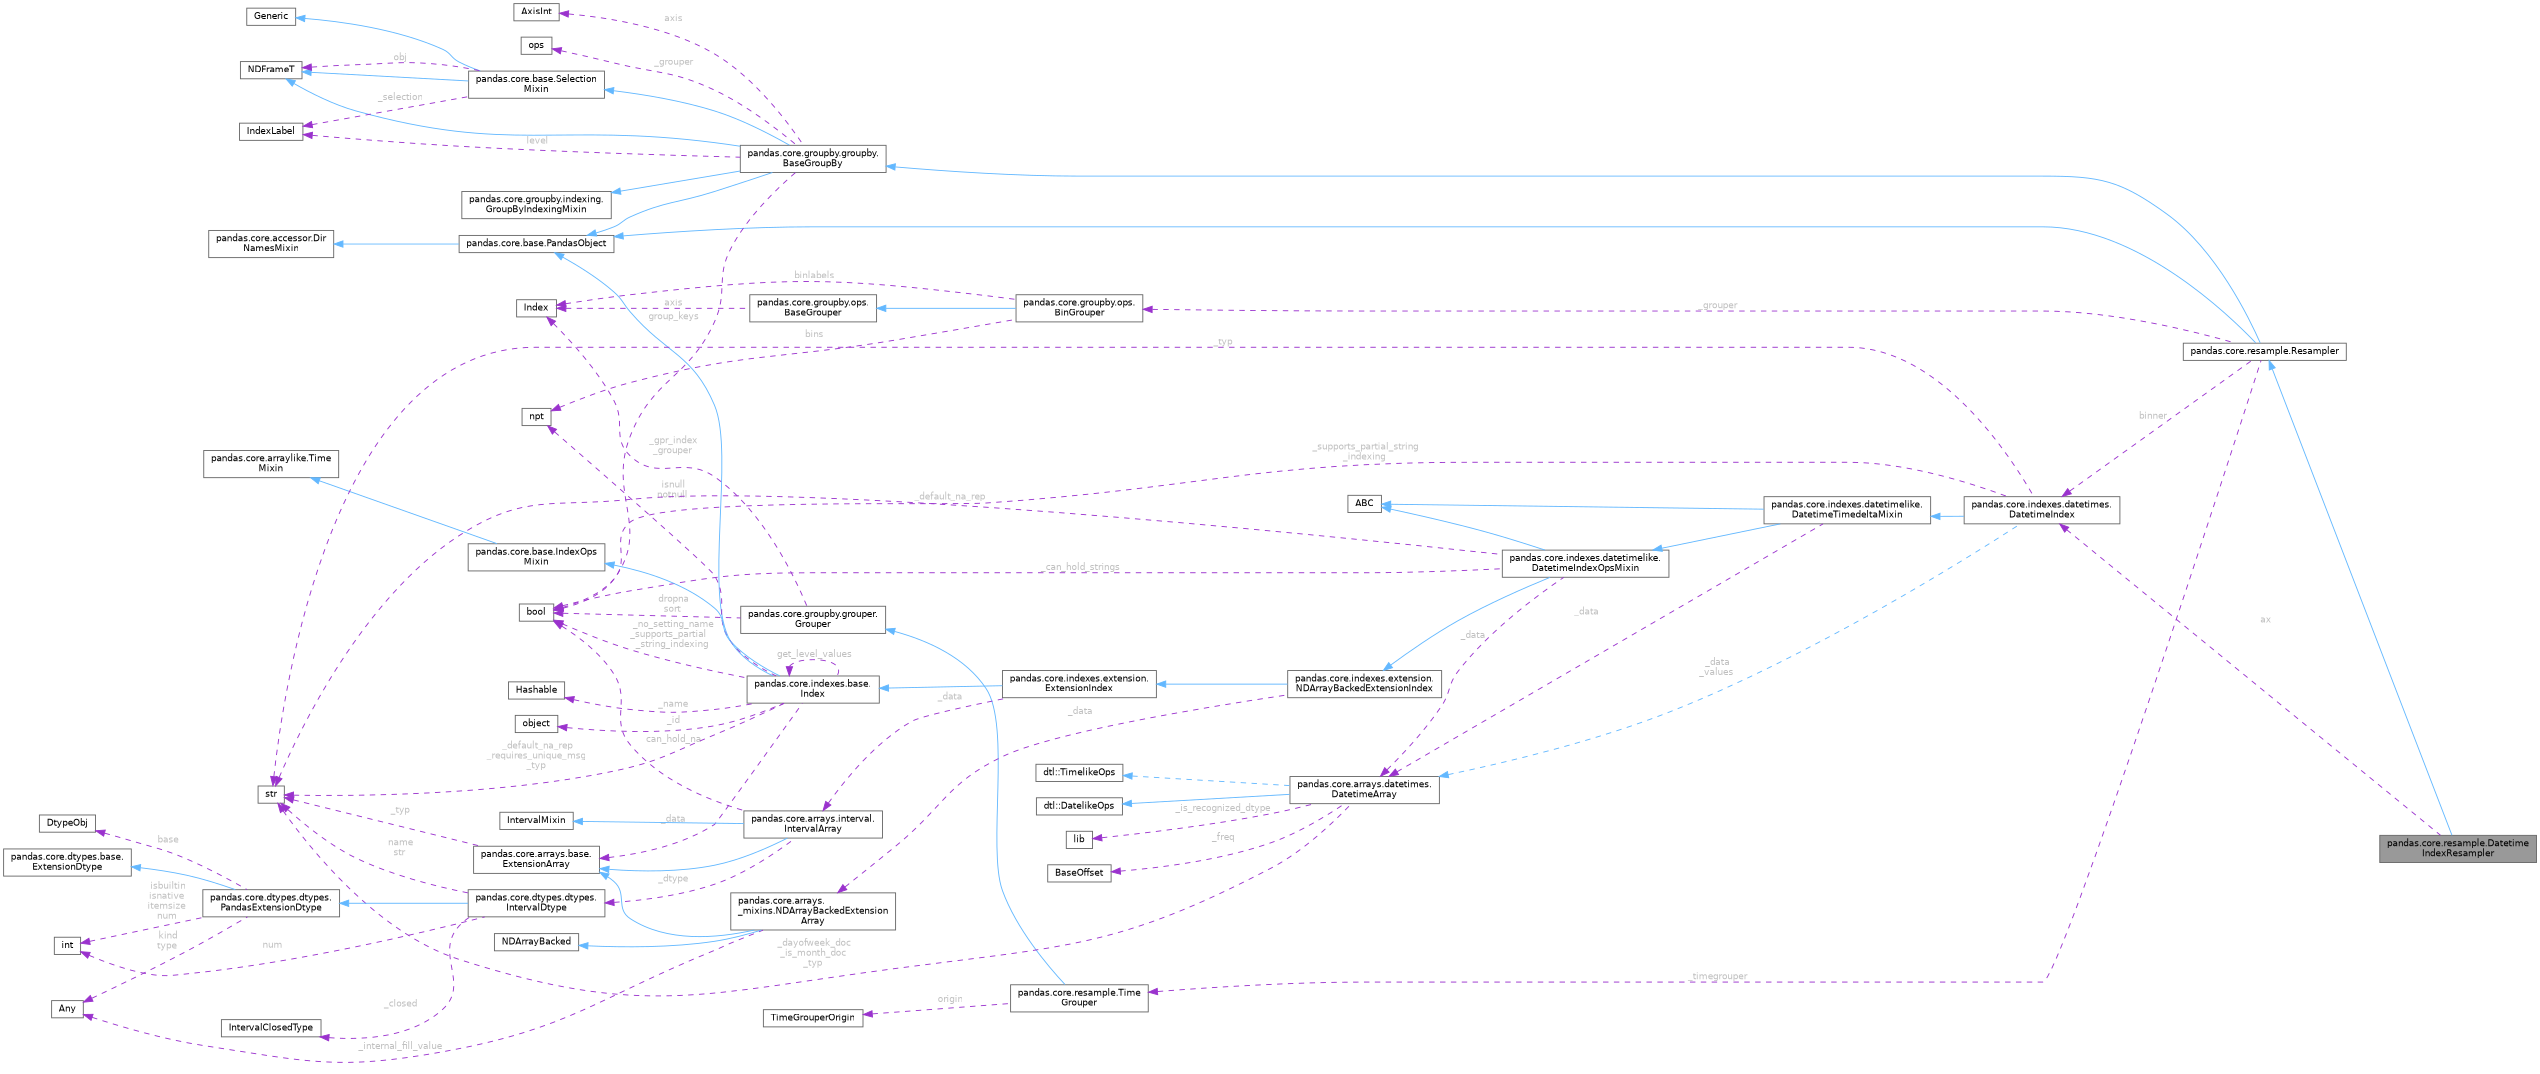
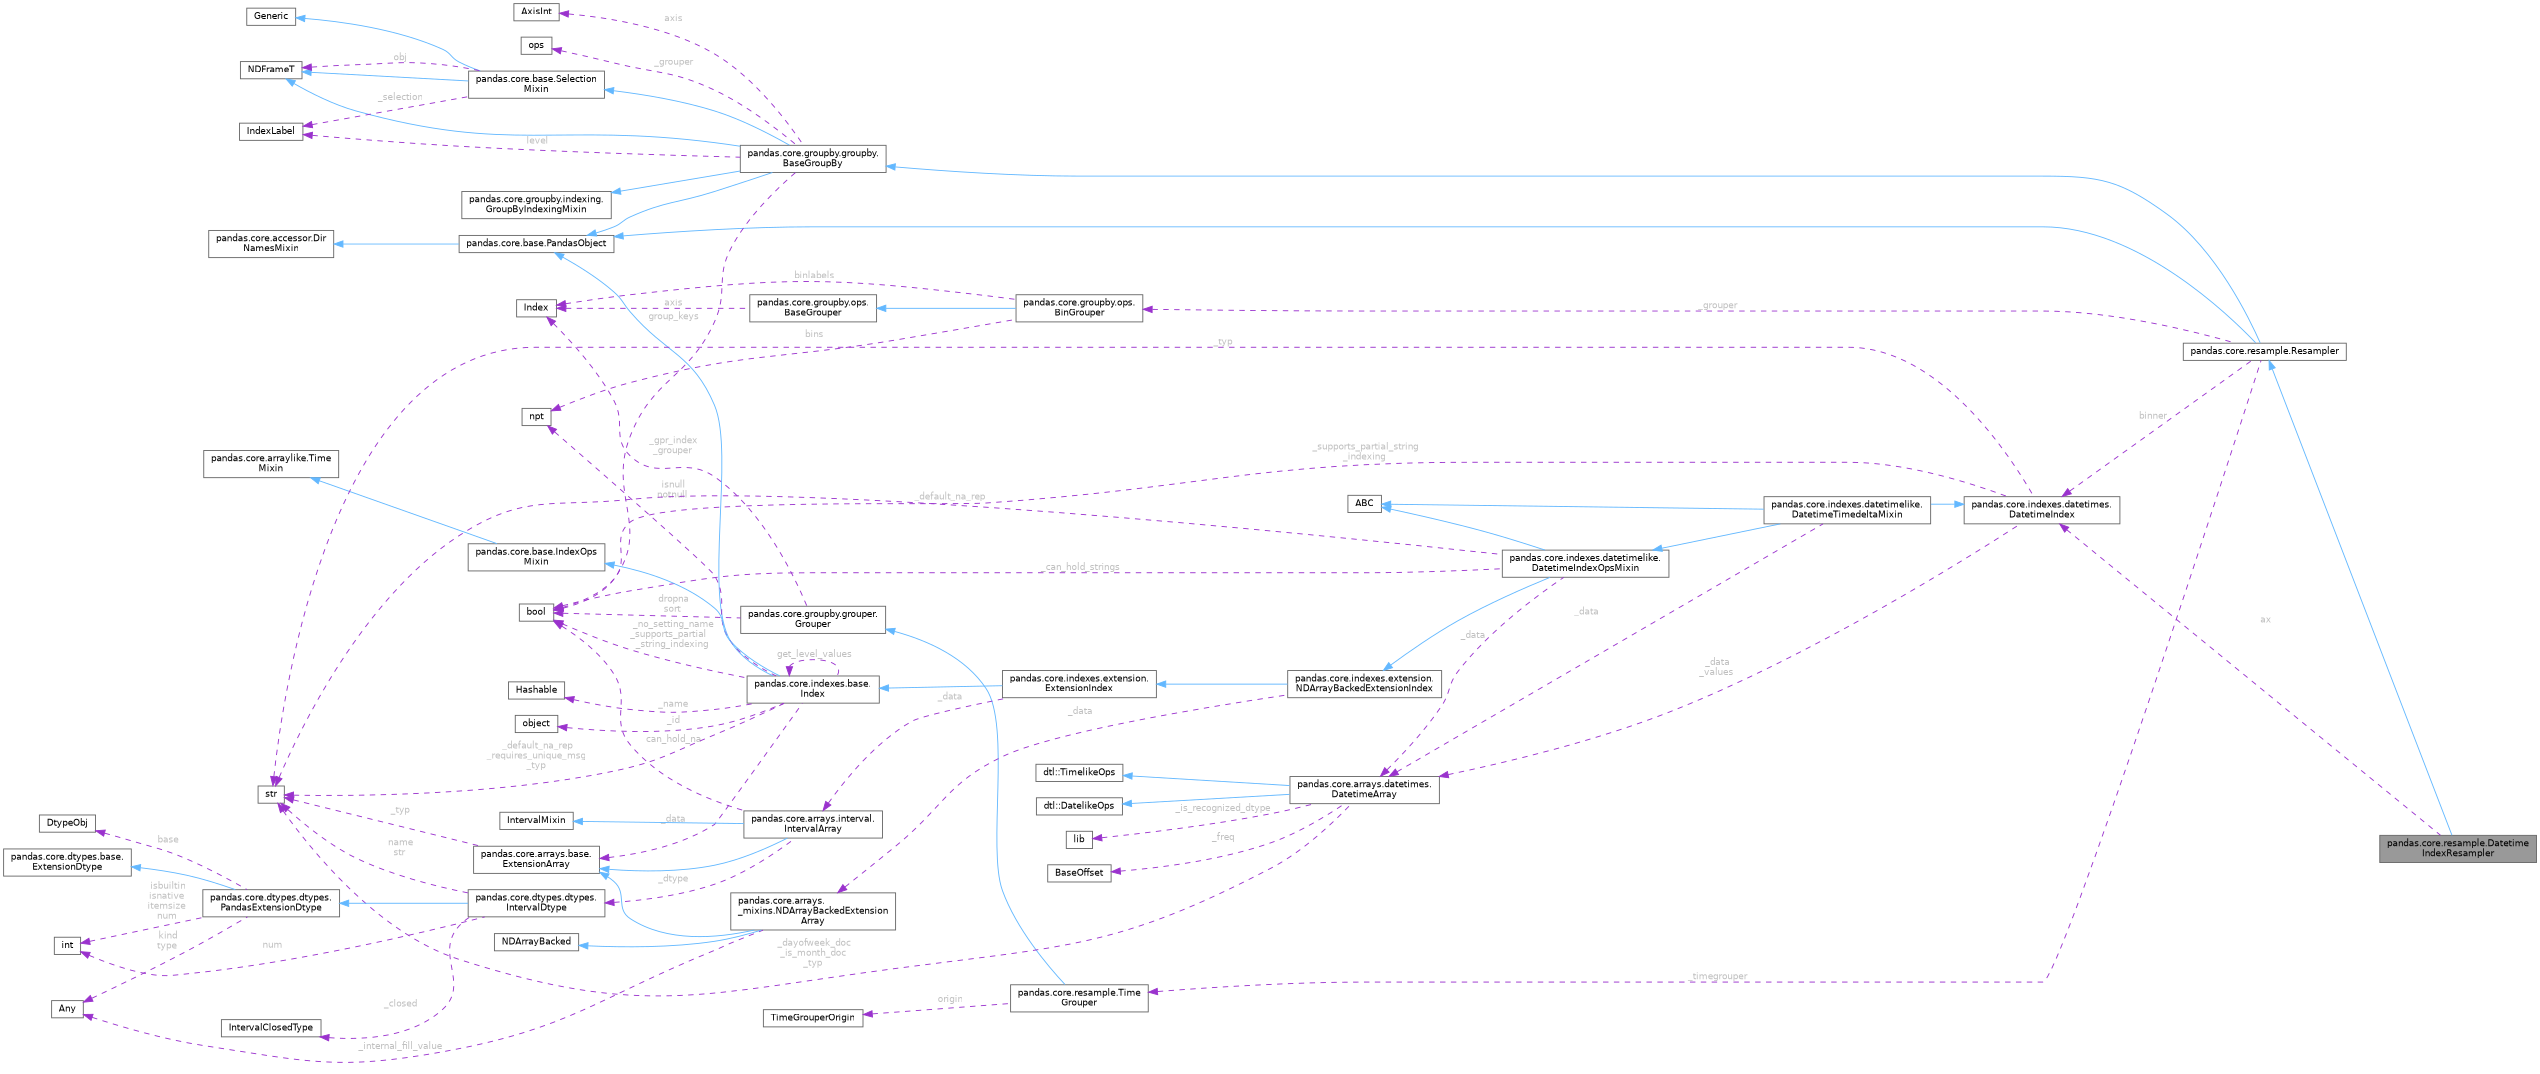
edge "pandas.core.indexes.datetimes. DatetimeIndex" -> "pandas.core.indexes.datetimelike. DatetimeTimedeltaMixin": reversed
edge "pandas.core.indexes.datetimes. DatetimeIndex" -> "pandas.core.arrays.datetimes. DatetimeArray": color steelblue1 -> darkorchid3
edge "pandas.core.arrays.datetimes. DatetimeArray" -> "dtl::TimelikeOps": style dashed -> solid
